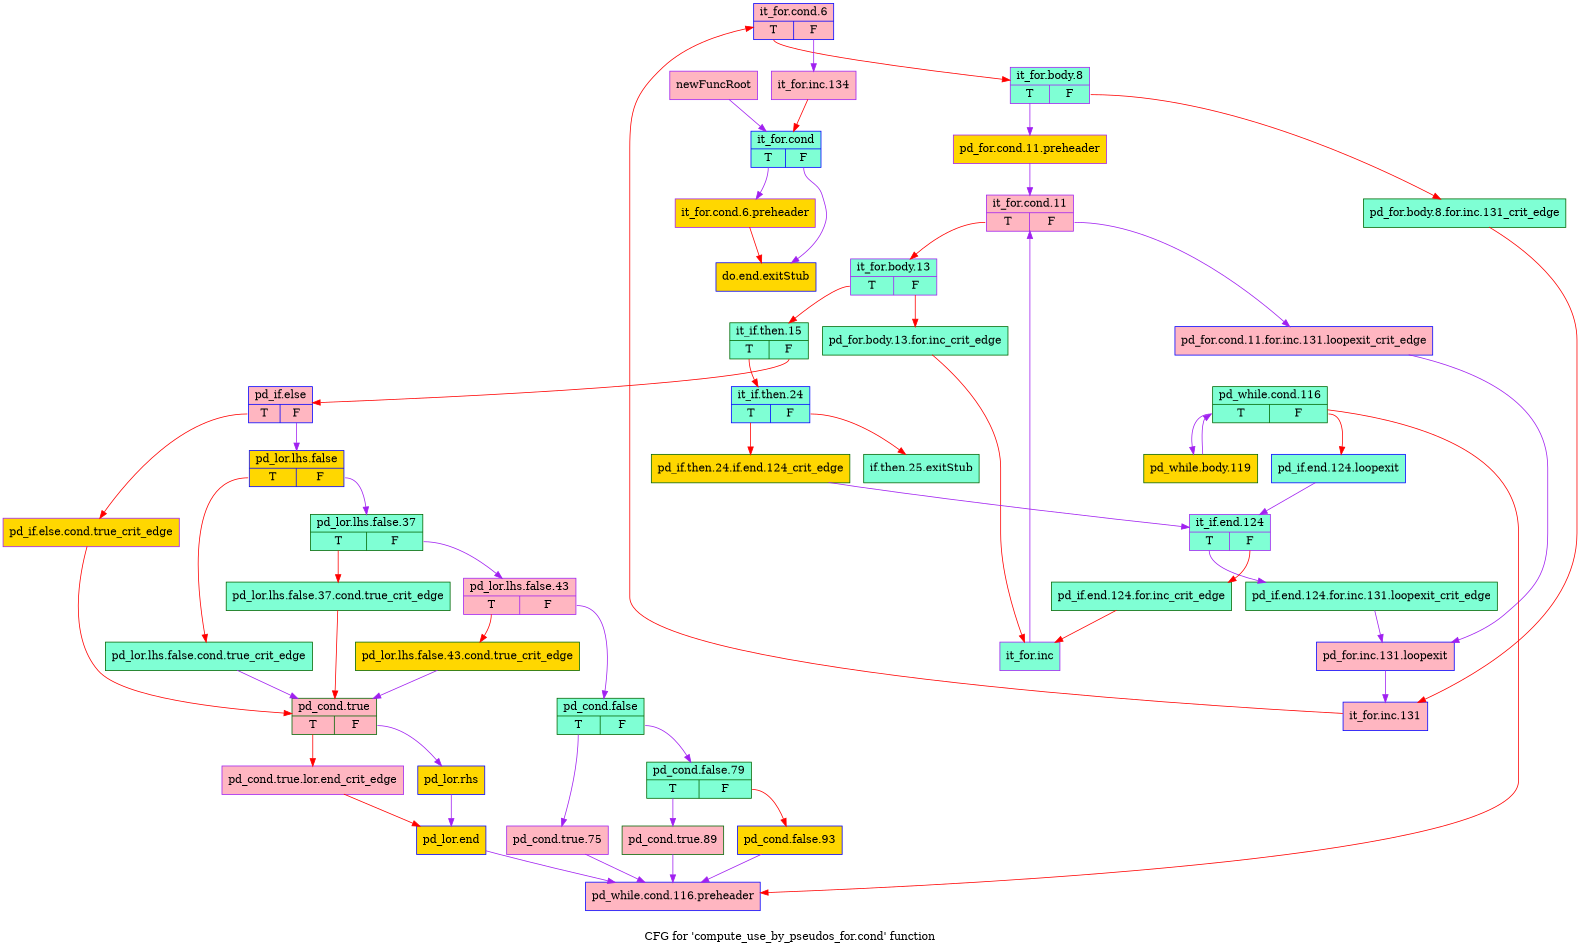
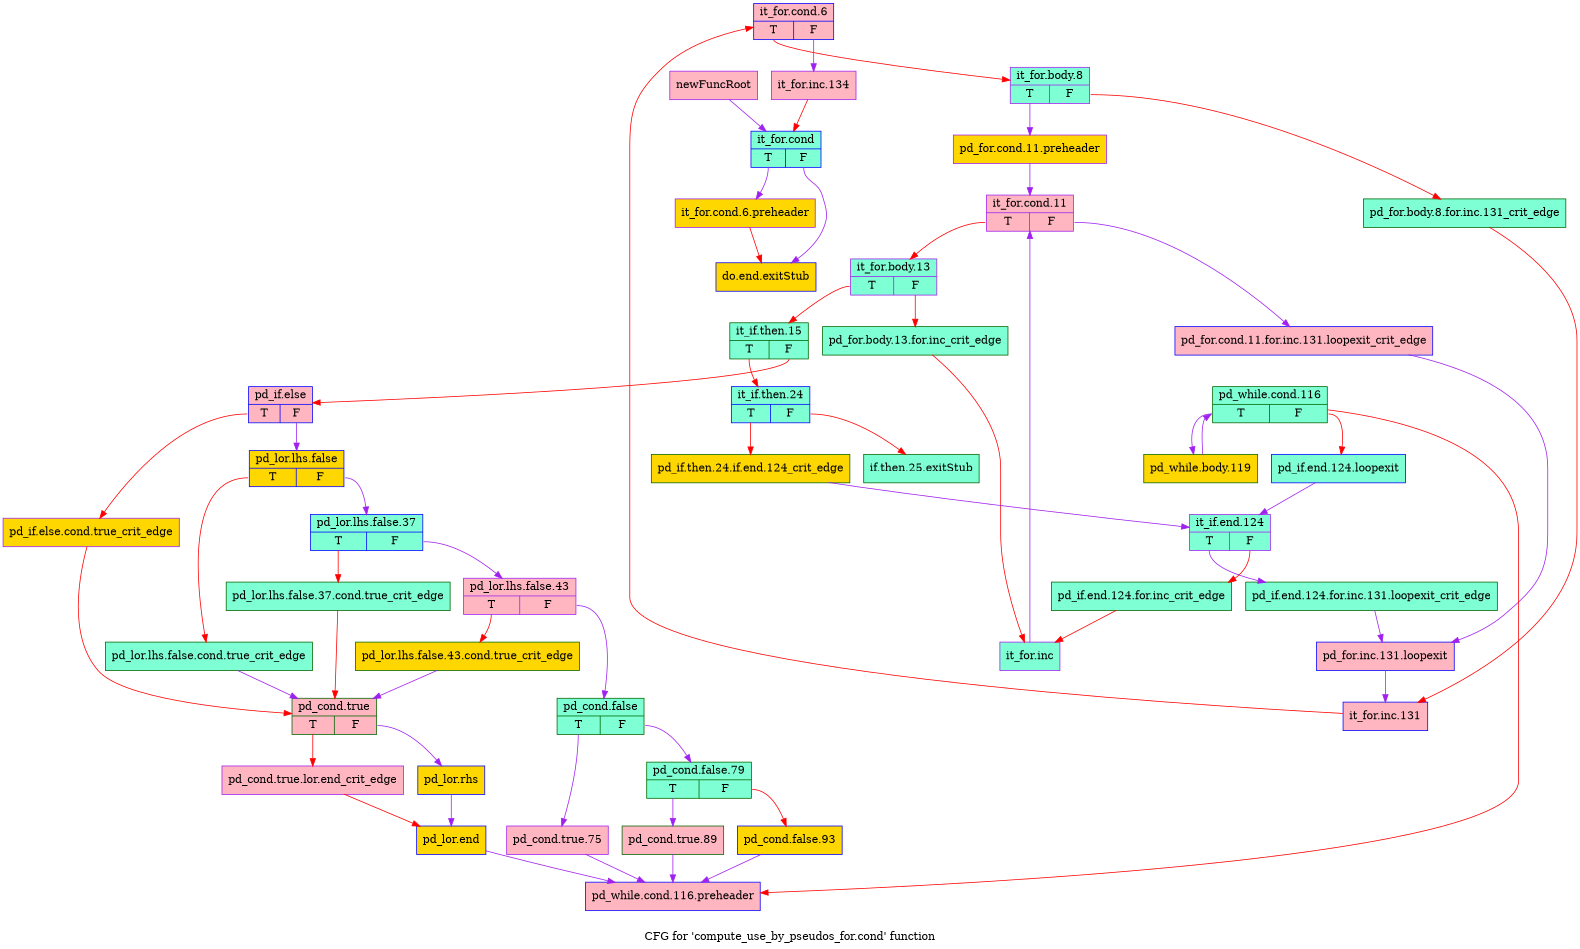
node "pd_lor.lhs.false.37": color darkgreen -> blue
